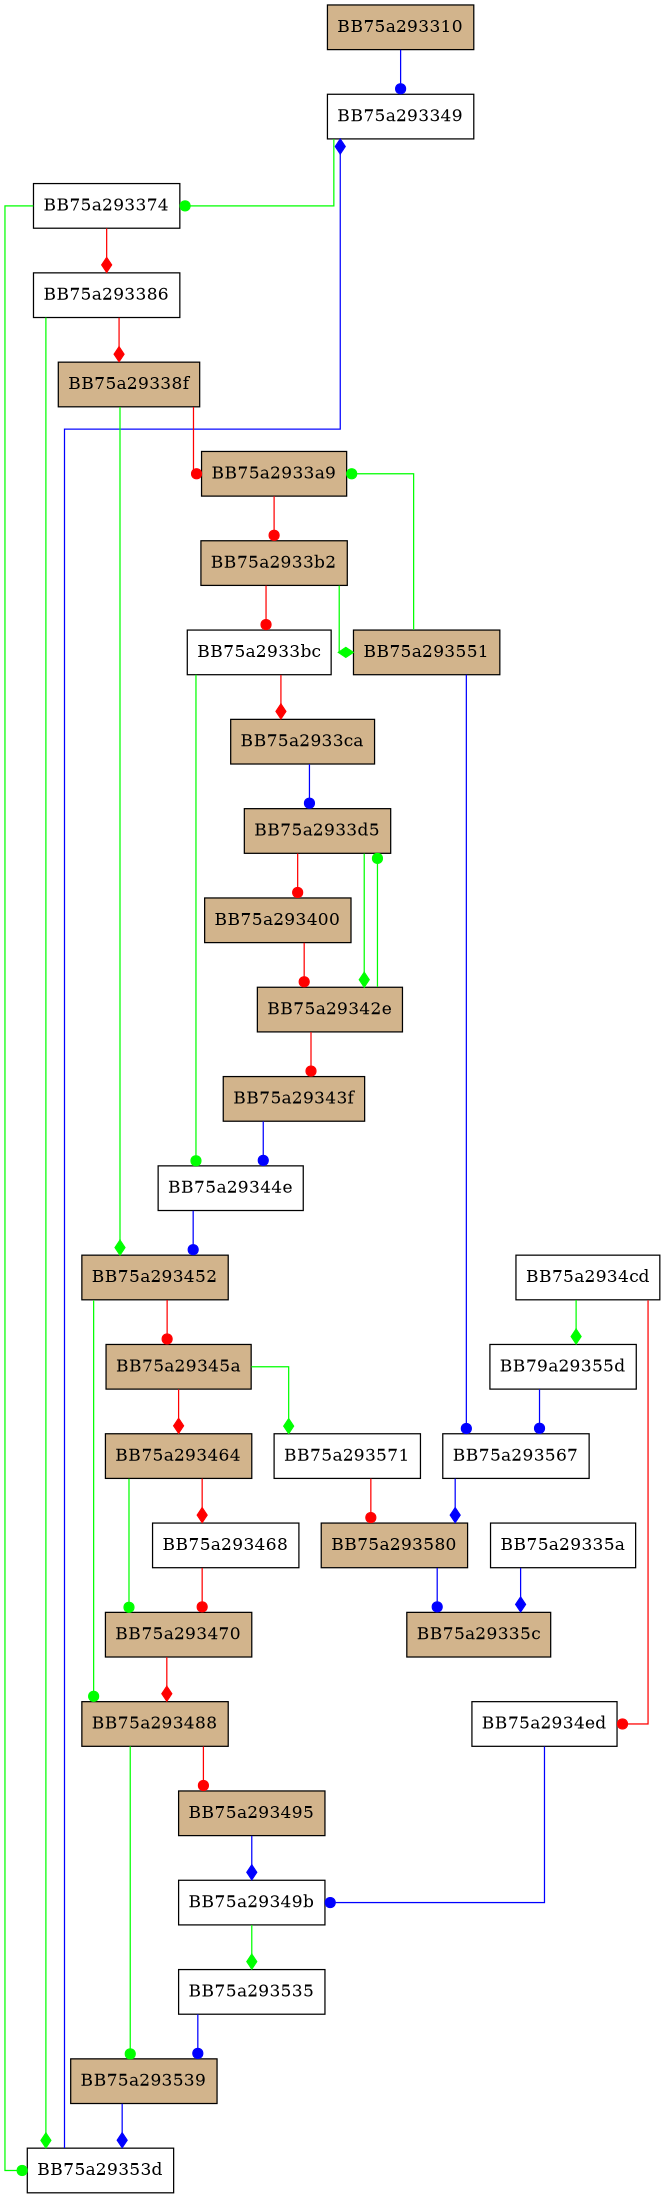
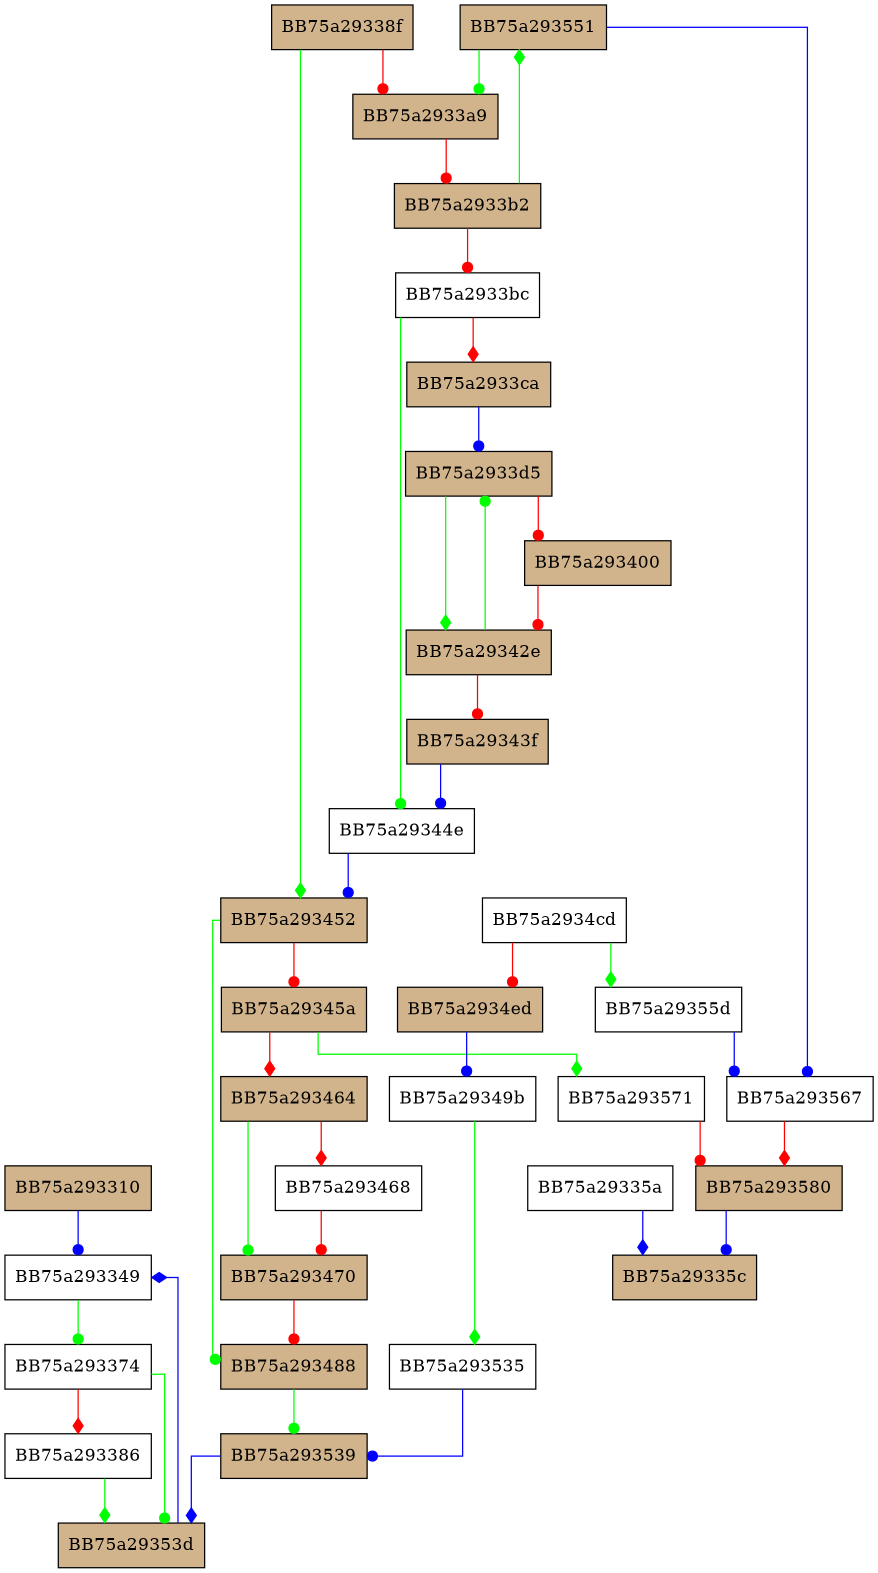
edge "BB75a293386" -> "BB75a29338f": removed
node "BB79a29355d": label "BB79a29355d" -> "BB75a29355d"
edge "BB75a293567" -> "BB75a293580": color blue -> red
edge "BB75a293470" -> "BB75a293488": arrowhead diamond -> dot
node "BB75a2934ed": fillcolor white -> tan
node "BB75a293495": removed
node "BB75a29353d": fillcolor white -> tan
